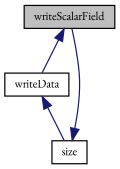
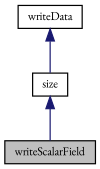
edge "writeData" -> "writeScalarField": removed
